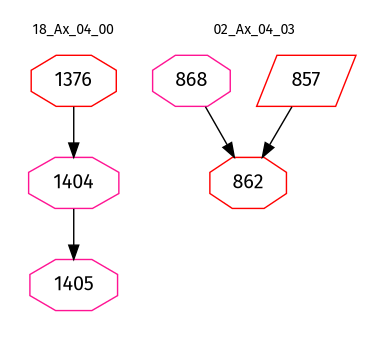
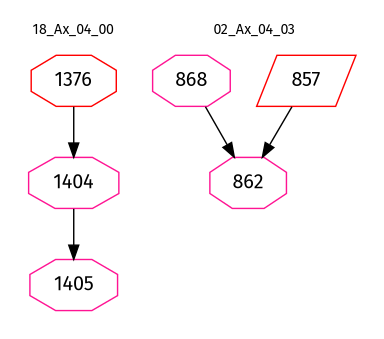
node "862": color red -> deeppink
